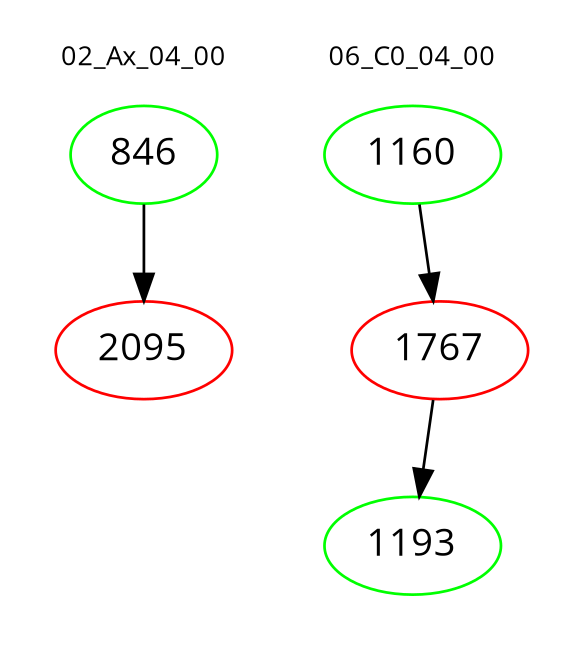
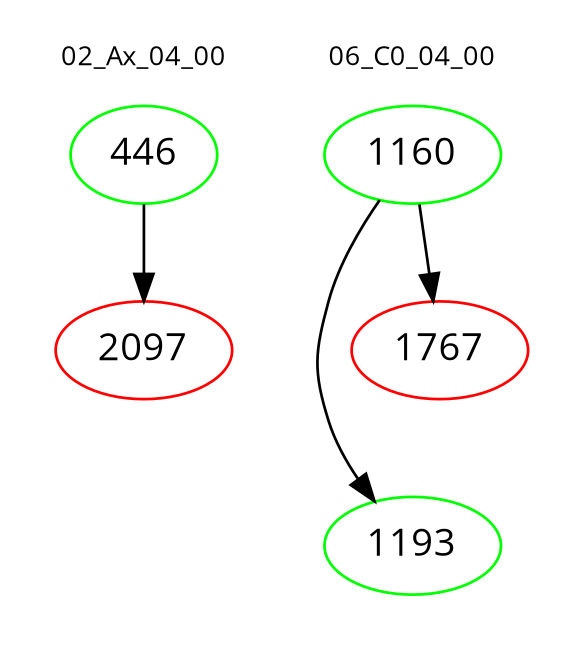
node "846": label "846" -> "446"
node "2095": label "2095" -> "2097"
edge "1767" -> "1193": now "1160" -> "1193"
